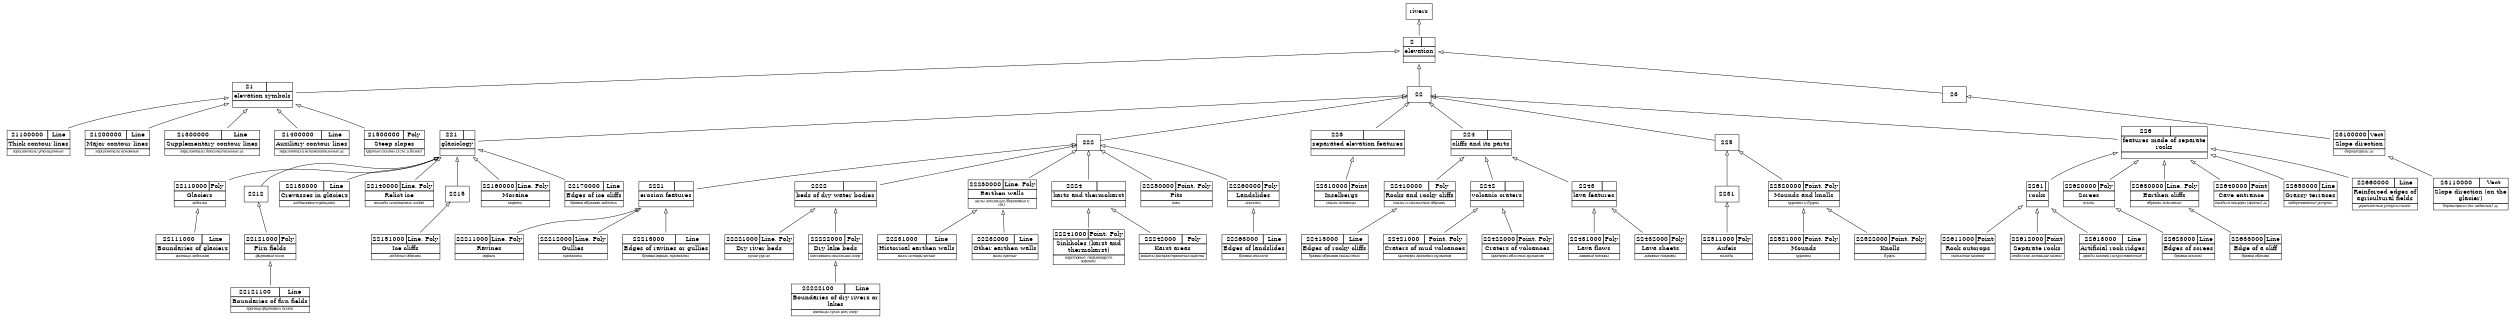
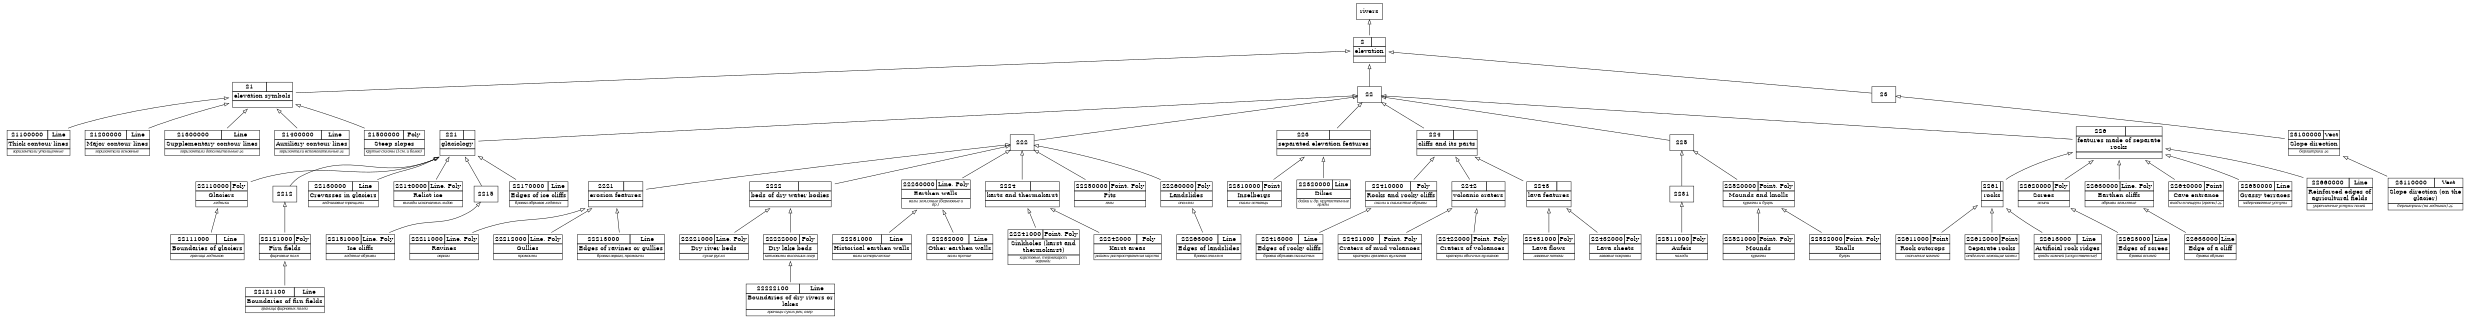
node "22160000": removed
node "22320000": added
